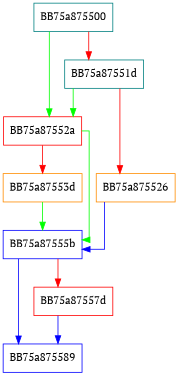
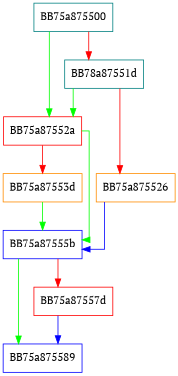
node "BB75a87551d": label "BB75a87551d" -> "BB78a87551d"
edge "BB75a87555b" -> "BB75a875589": color blue -> green
